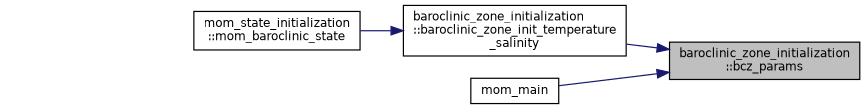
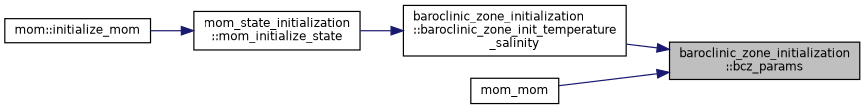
node "mom::initialize_mom": added
node "mom_state_initialization ::mom_baroclinic_state": label "mom_state_initialization ::mom_baroclinic_state" -> "mom_state_initialization ::mom_initialize_state"
node "mom_main": label "mom_main" -> "mom_mom"
